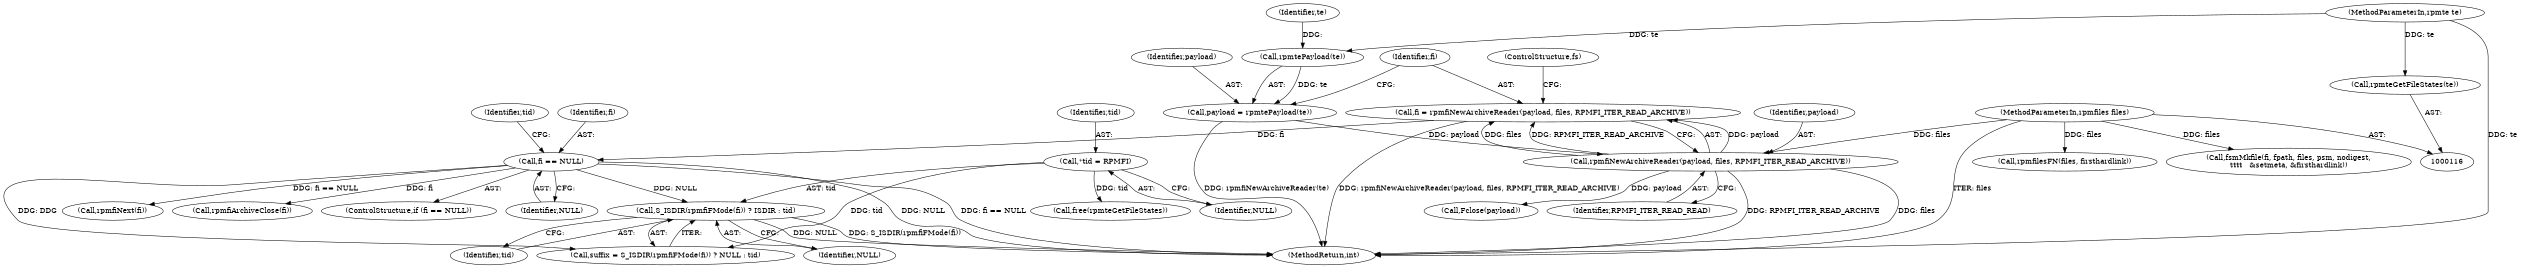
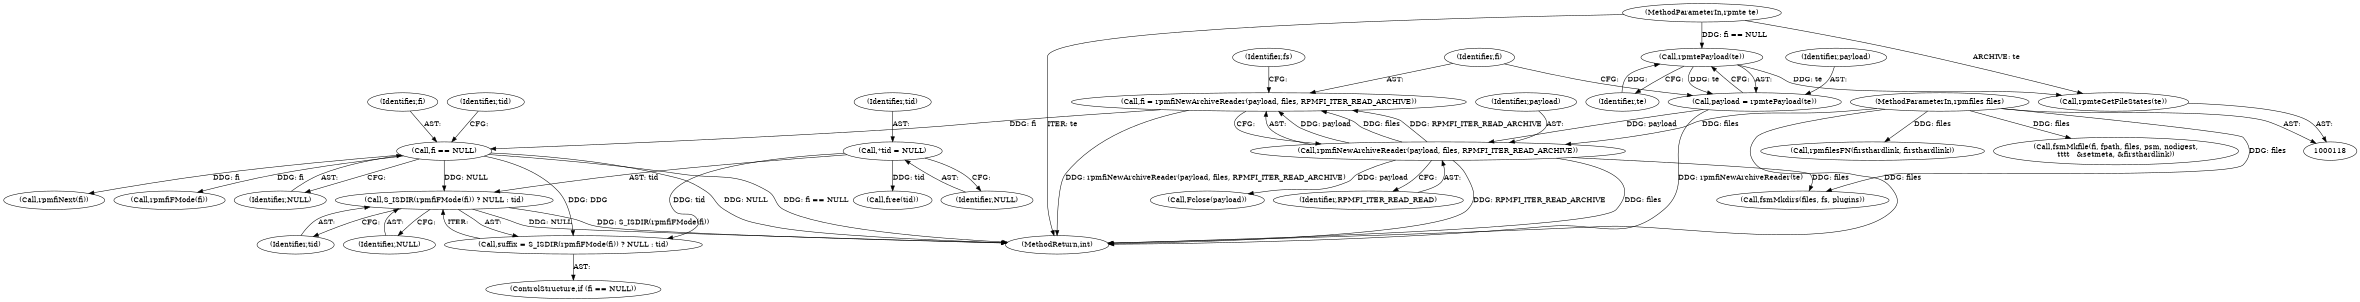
edge "(MethodParameterIn,rpmte te)" -> "(Call,rpmtePayload(te))": label "DDG: te" -> "DDG: fi == NULL"
edge "(MethodParameterIn,rpmte te)" -> "(Call,rpmteGetFileStates(te))": label "DDG: te" -> "ARCHIVE: te"
node "(ControlStructure,fs)": label "(ControlStructure,fs)" -> "(Identifier,fs)"
edge "(Call,rpmtePayload(te))" -> "(Identifier,te)": added, label "CFG:"
edge "(Call,payload = rpmtePayload(te))" -> "(Call,rpmtePayload(te))": added, label "CFG:"
edge "(Call,rpmtePayload(te))" -> "(Call,rpmteGetFileStates(te))": added, label "DDG: te"
edge "(MethodParameterIn,rpmte te)" -> "(MethodReturn,int)": label "DDG: te" -> "ITER: te"
node "(Call,*tid = RPMFI)": label "(Call,*tid = RPMFI)" -> "(Call,*tid = NULL)"
node "(Call,rpmfilesFN(files, firsthardlink))": label "(Call,rpmfilesFN(files, firsthardlink))" -> "(Call,rpmfilesFN(firsthardlink, firsthardlink))"
node "1000116": label "1000116" -> "1000118"
edge "(Call,fi == NULL)" -> "(ControlStructure,if (fi == NULL))": now "(Call,suffix = S_ISDIR(rpmfiFMode(fi)) ? NULL : tid)" -> "(ControlStructure,if (fi == NULL))"
edge "(Call,fi == NULL)" -> "(Call,rpmfiNext(fi))": label "DDG: fi == NULL" -> "DDG: fi"
edge "(MethodParameterIn,rpmfiles files)" -> "(MethodReturn,int)": label "ITER: files" -> "DDG: files"
node "(Call,fsmMkdirs(files, fs, plugins))": added
node "(Call,rpmfiArchiveClose(fi))": label "(Call,rpmfiArchiveClose(fi))" -> "(Call,rpmfiFMode(fi))"
node "(Call,S_ISDIR(rpmfiFMode(fi)) ? ISDIR : tid)": label "(Call,S_ISDIR(rpmfiFMode(fi)) ? ISDIR : tid)" -> "(Call,S_ISDIR(rpmfiFMode(fi)) ? NULL : tid)"
node "(Call,free(rpmteGetFileStates))": label "(Call,free(rpmteGetFileStates))" -> "(Call,free(tid))"
